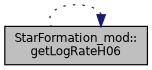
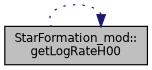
node "StarFormation_mod:: getLogRateH06": label "StarFormation_mod:: getLogRateH06" -> "StarFormation_mod:: getLogRateH00"
